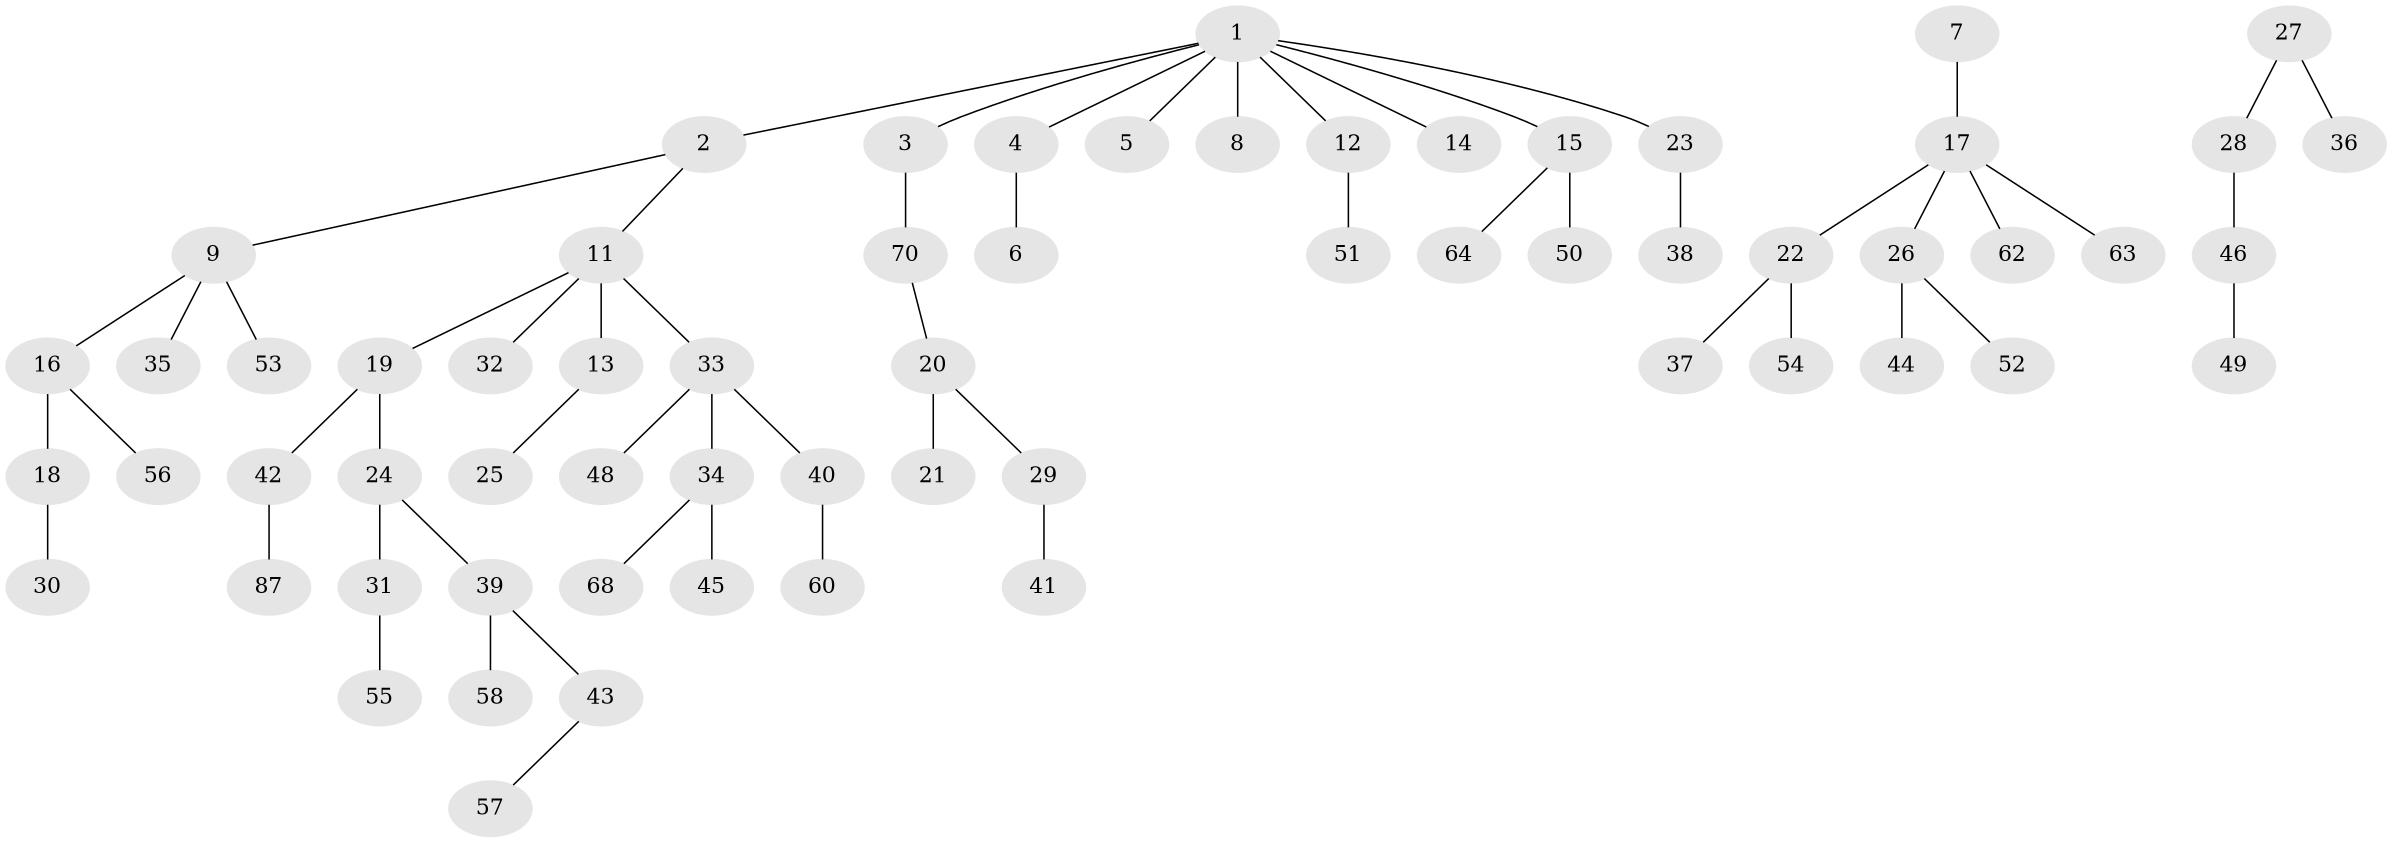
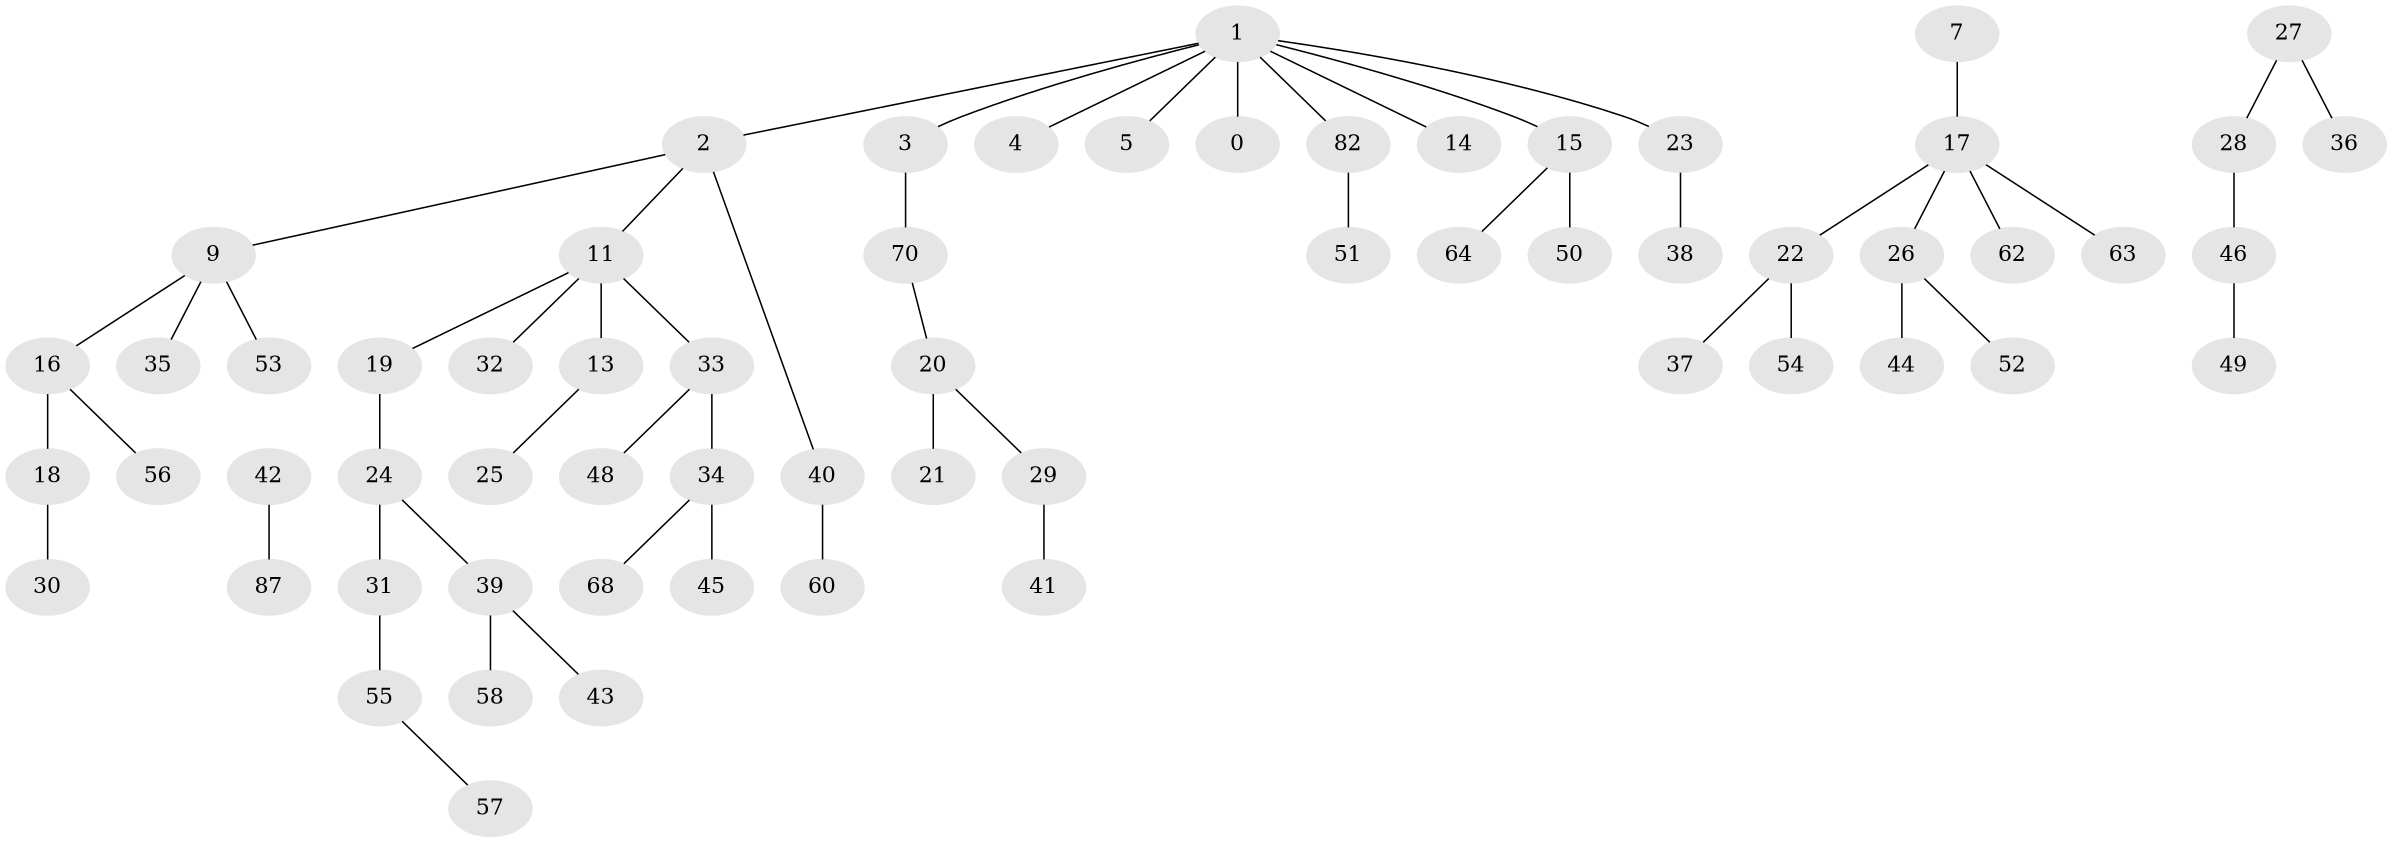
node "8": label "8" -> "0"
node "12": label "12" -> "82"
node "6": removed
edge "19" -- "42": removed
edge "33" -- "40": now "2" -- "40"
edge "43" -- "57": now "55" -- "57"
